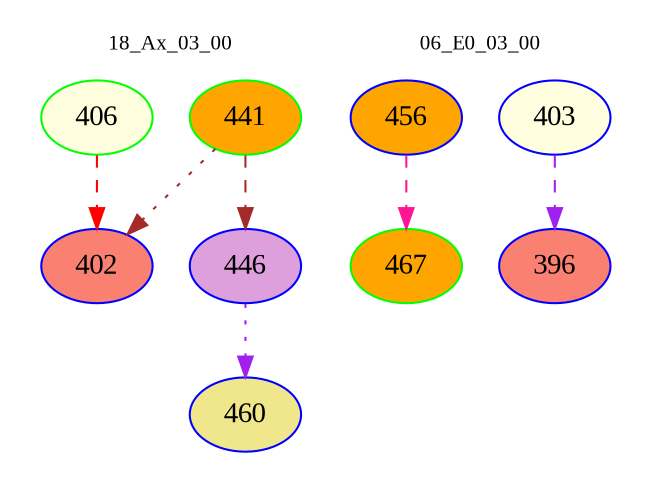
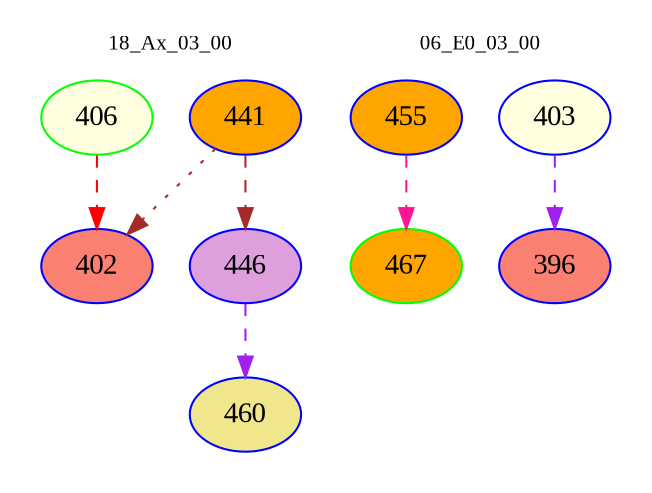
node "441": color green -> blue
node "456": label "456" -> "455"
edge "446" -> "460": style dotted -> dashed
